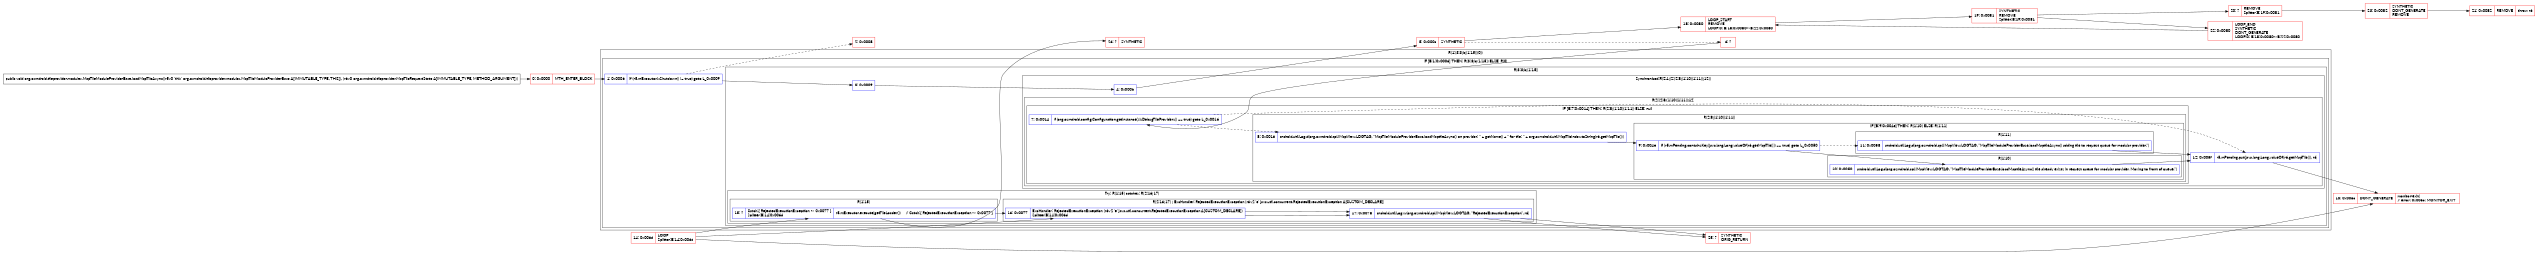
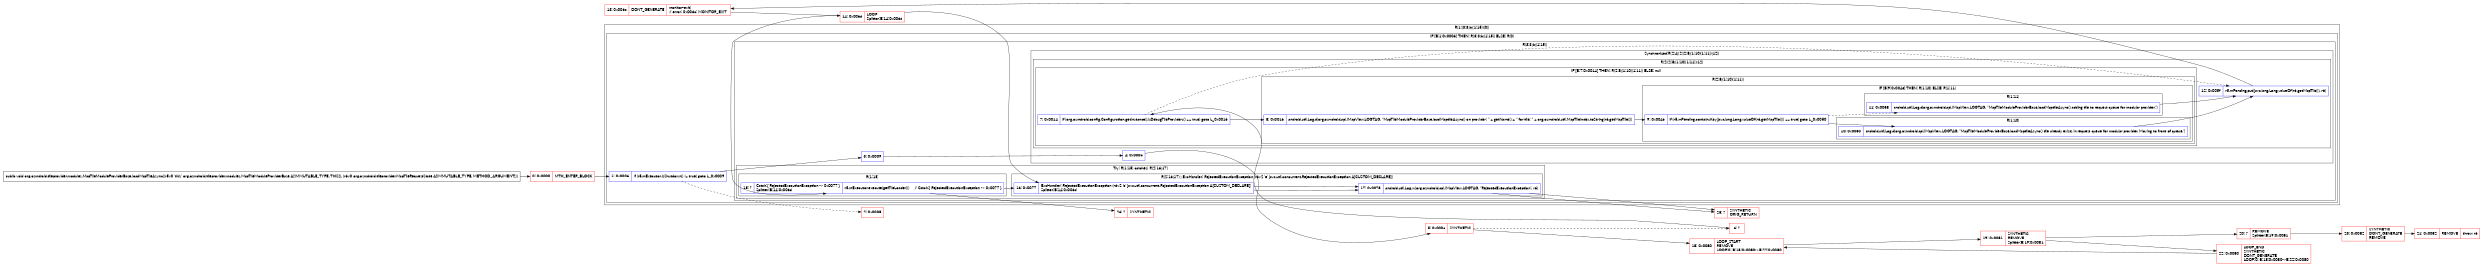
edge "7: 0x0014" -> "8: 0x0016": style dashed -> solid
edge "14: 0x006d" -> "13: 0x006c": reversed
